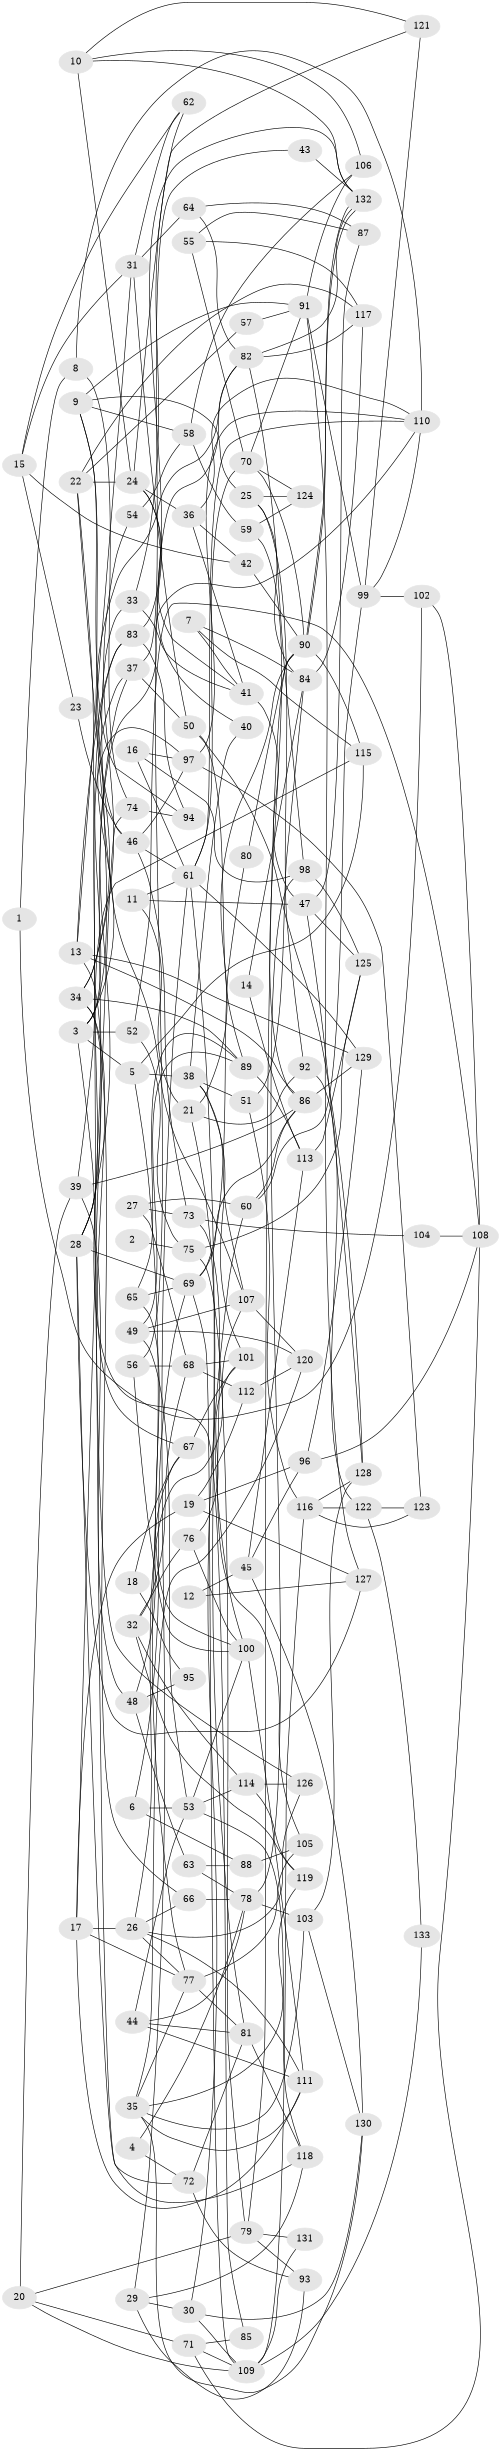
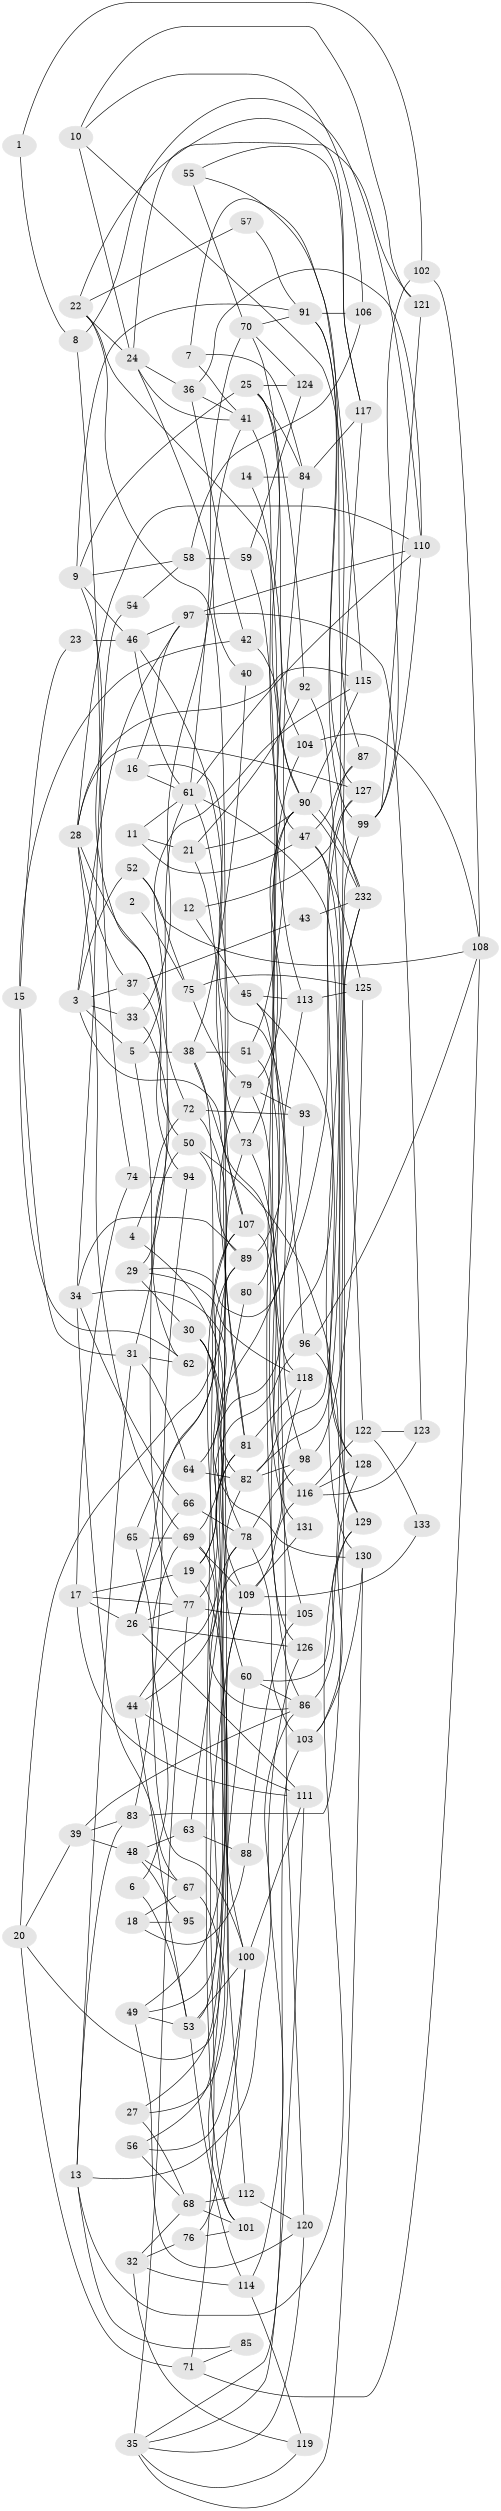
node "132": label "132" -> "232"
edge "25" -- "104": added
edge "6" -- "88": now "18" -- "88"
